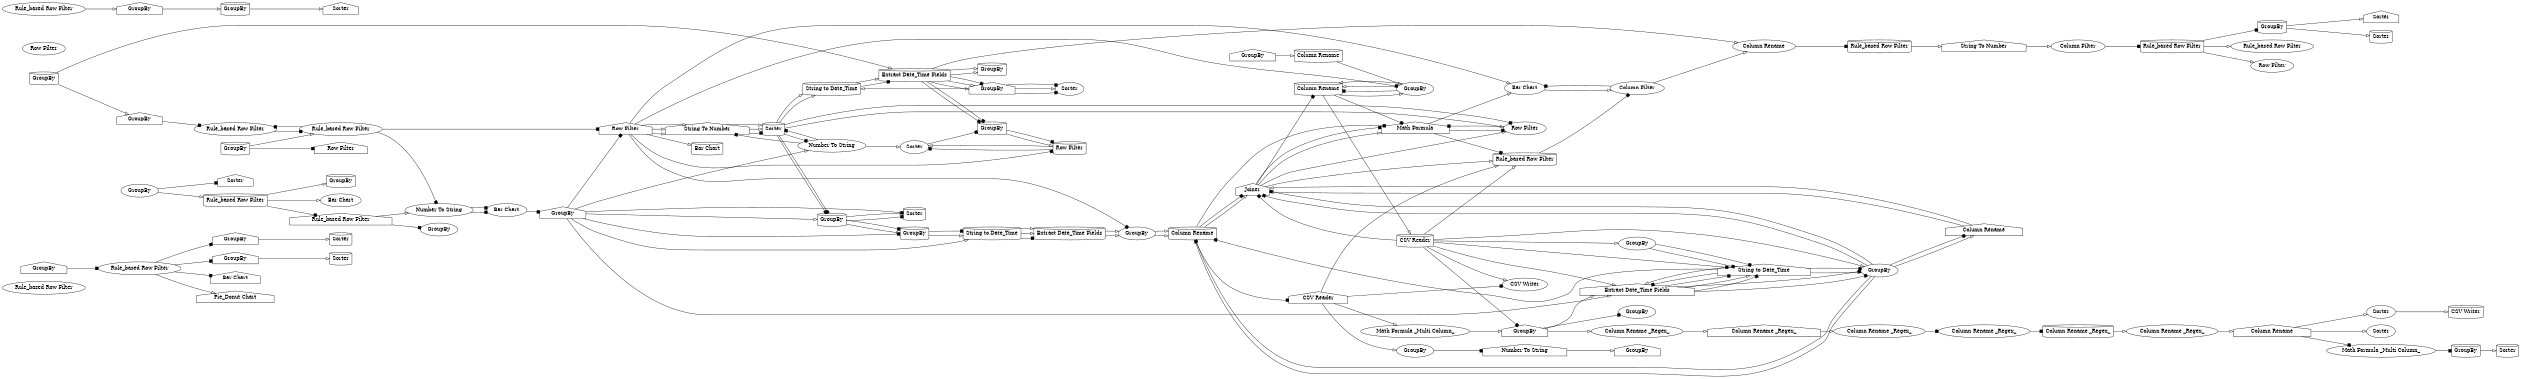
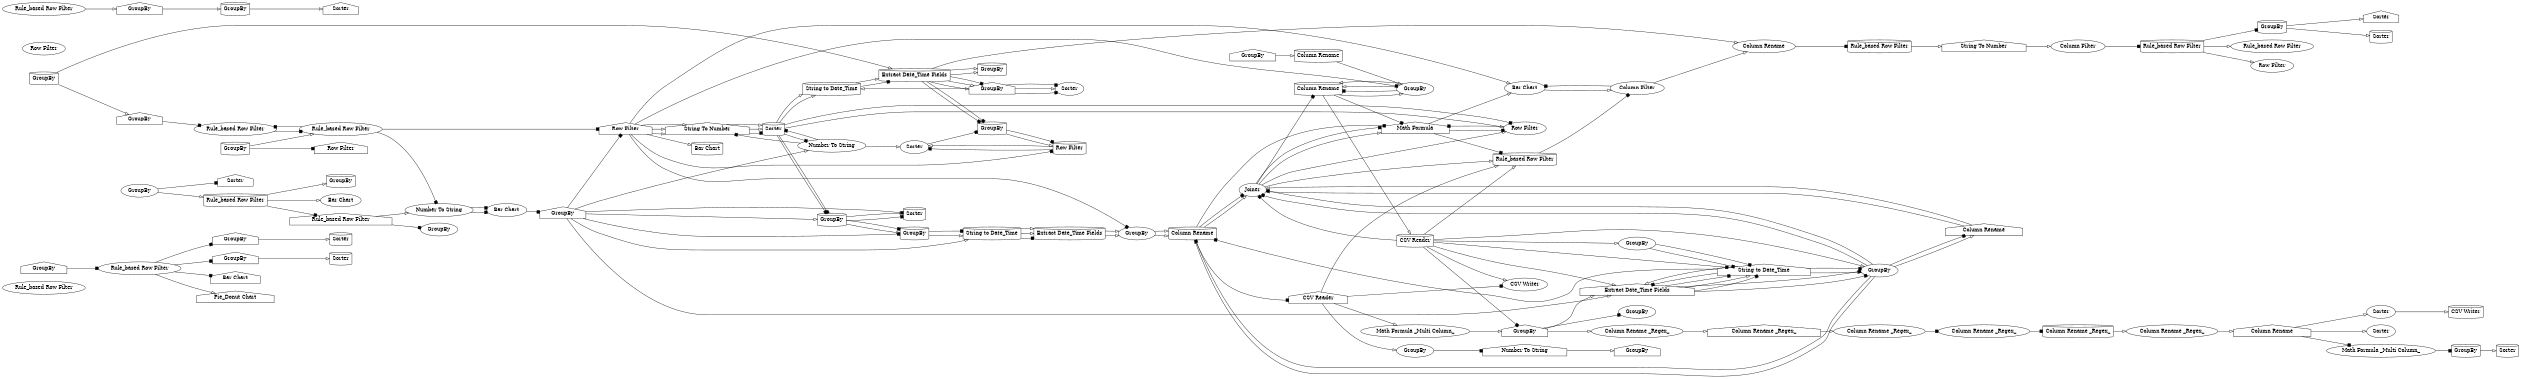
node "Joiner": shape house -> ellipse
